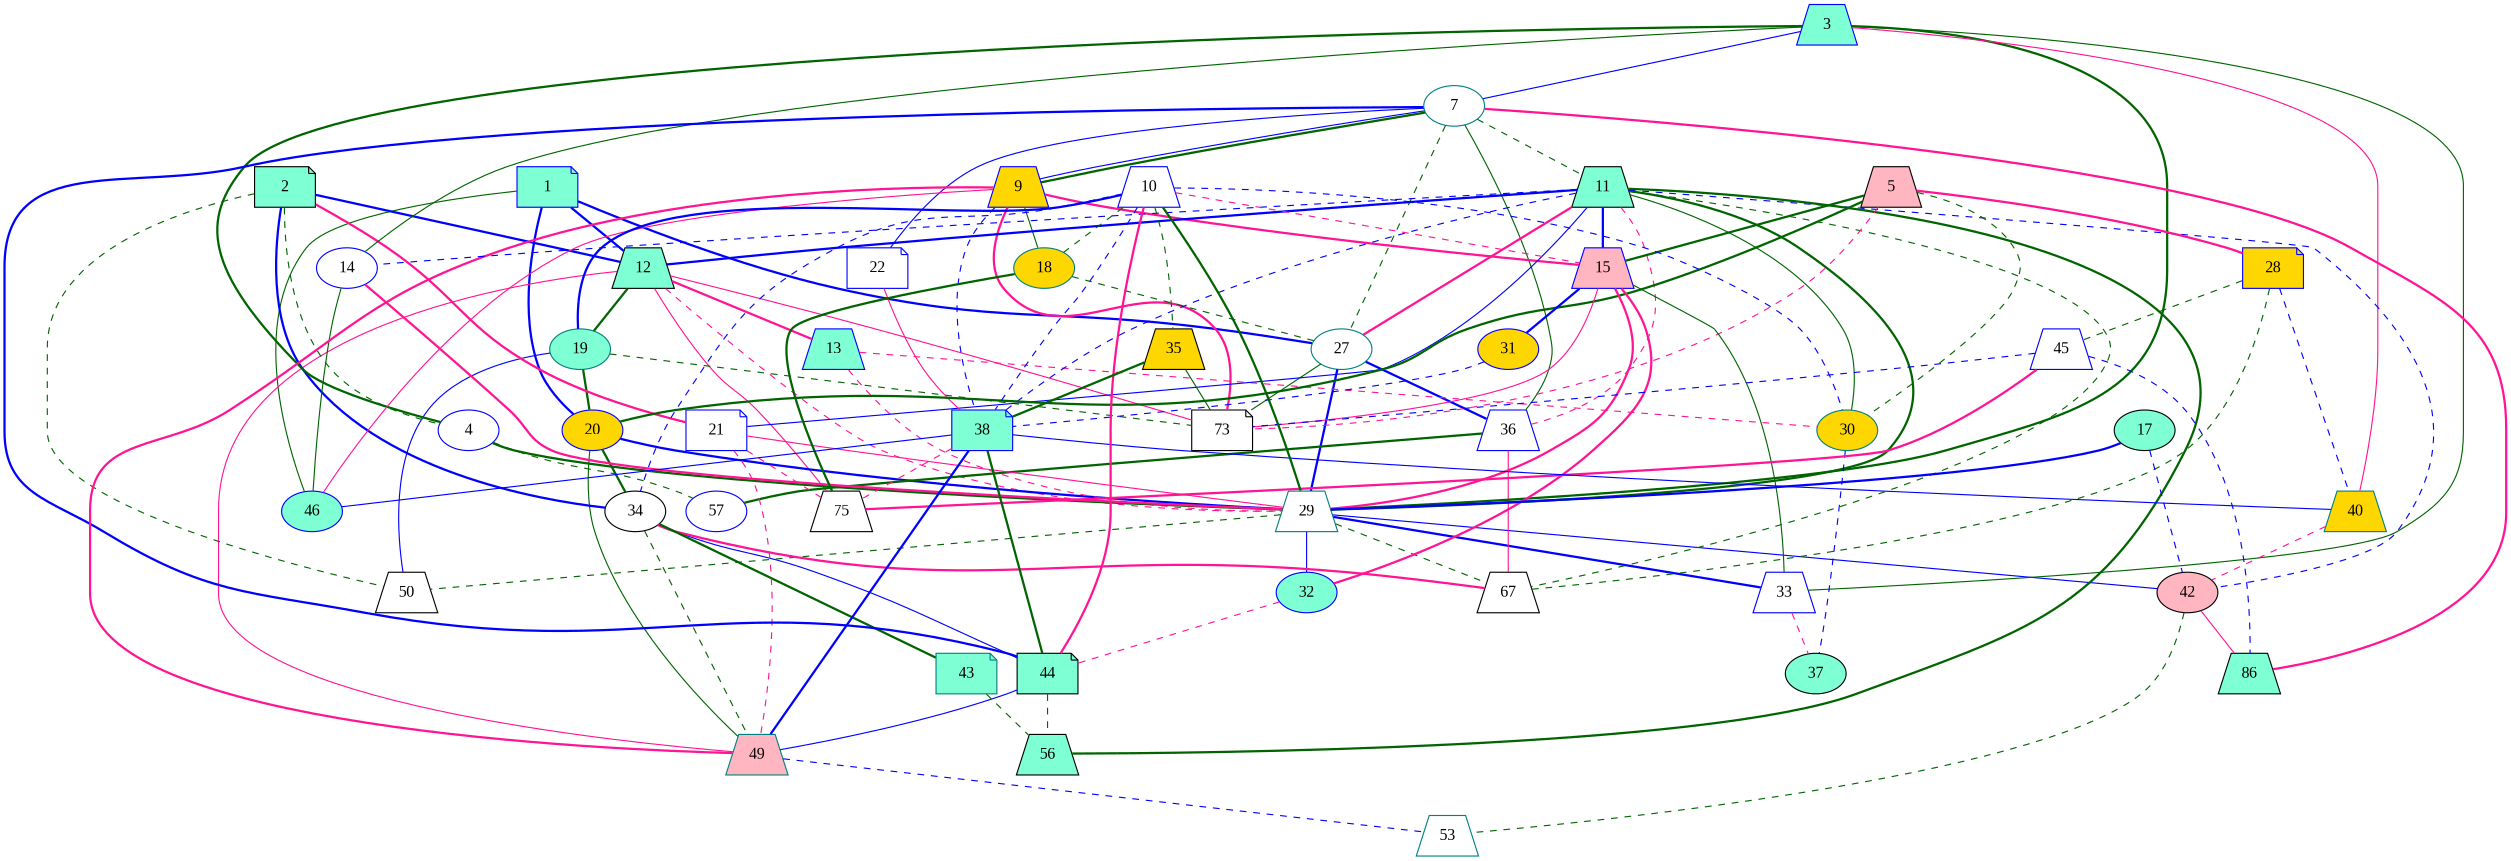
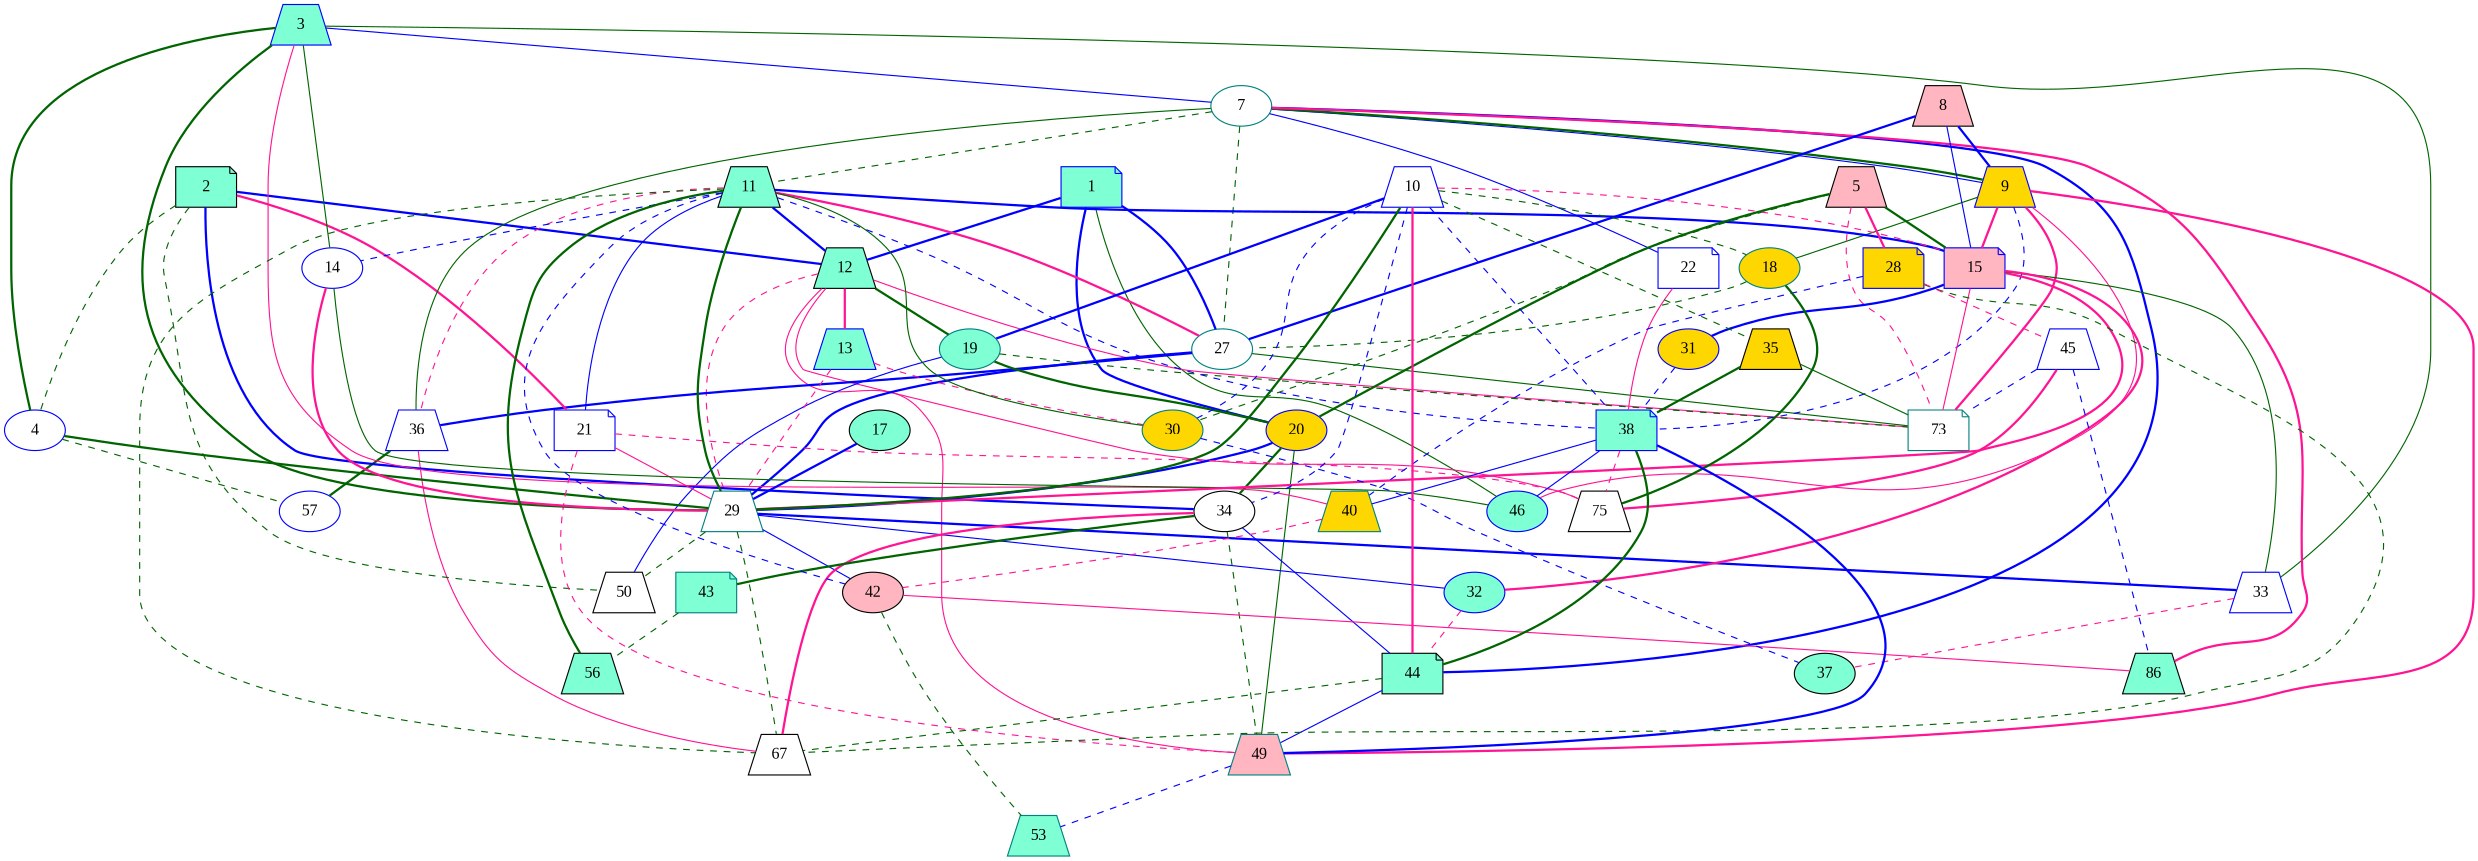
node "8": added
node "15": shape trapezium -> note
edge "28" -- "45": color darkgreen -> deeppink
node "73": color black -> teal
edge "17" -- "42": removed
edge "44" -- "56": now "44" -- "67"
node "53": fillcolor white -> aquamarine
